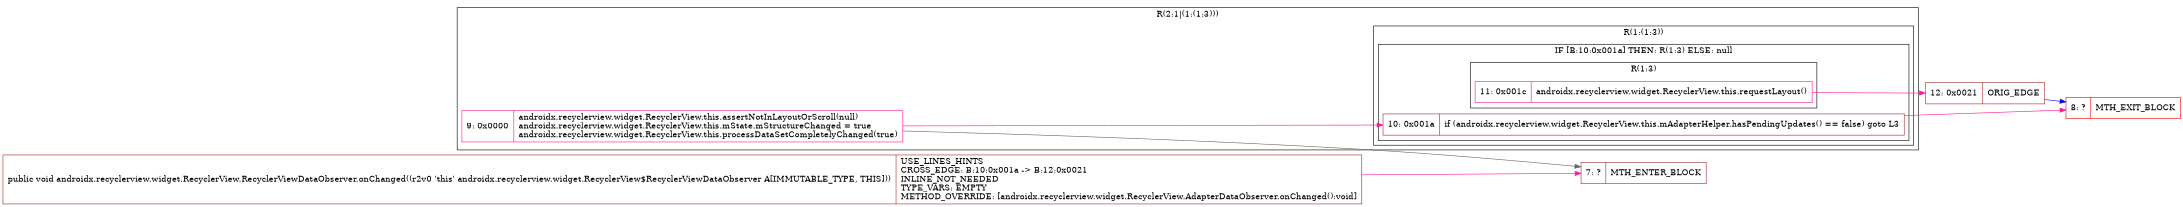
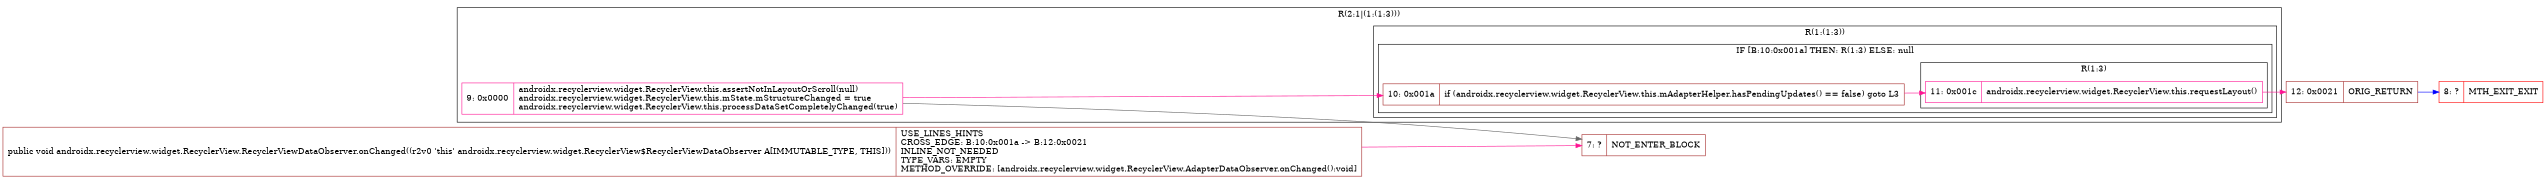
node "12: 0x0021": text "ORIG_EDGE" -> "ORIG_RETURN"
node "8: ?": text "MTH_EXIT_BLOCK" -> "MTH_EXIT_EXIT"
edge "10: 0x001a" -> "8: ?": now "10: 0x001a" -> "11: 0x001c"
node "7: ?": text "MTH_ENTER_BLOCK" -> "NOT_ENTER_BLOCK"
